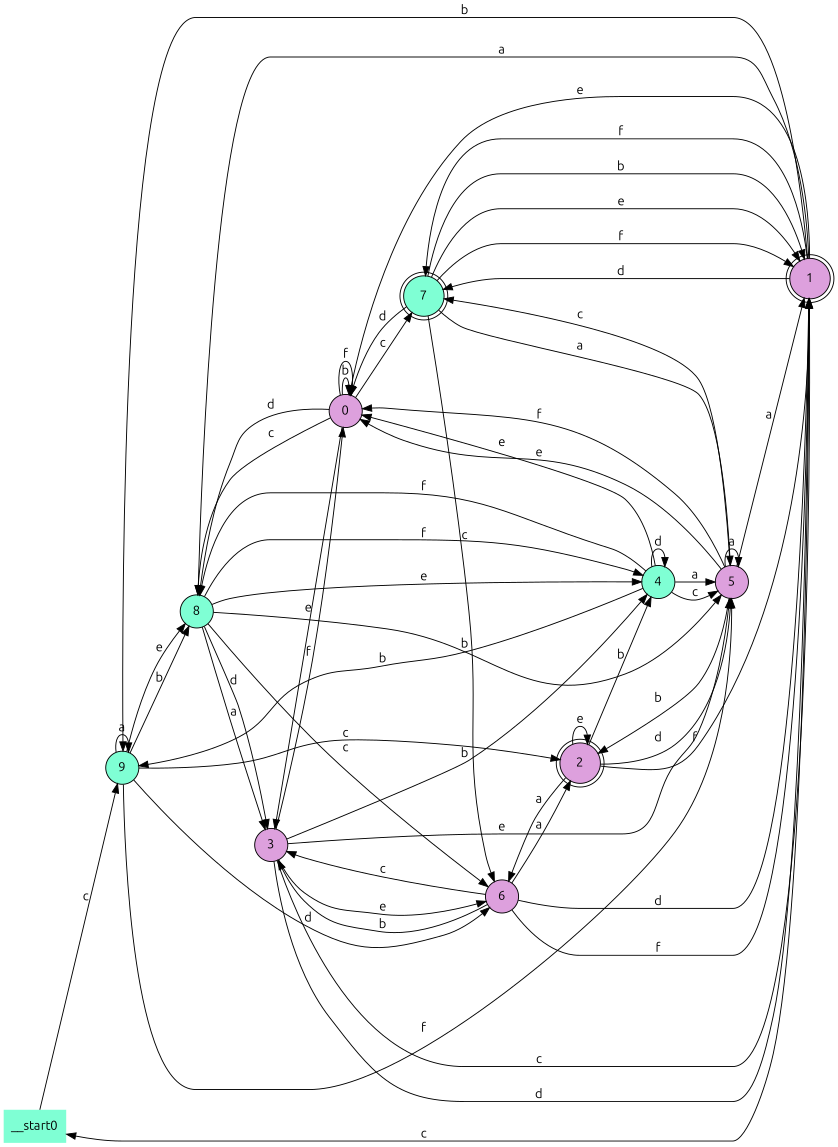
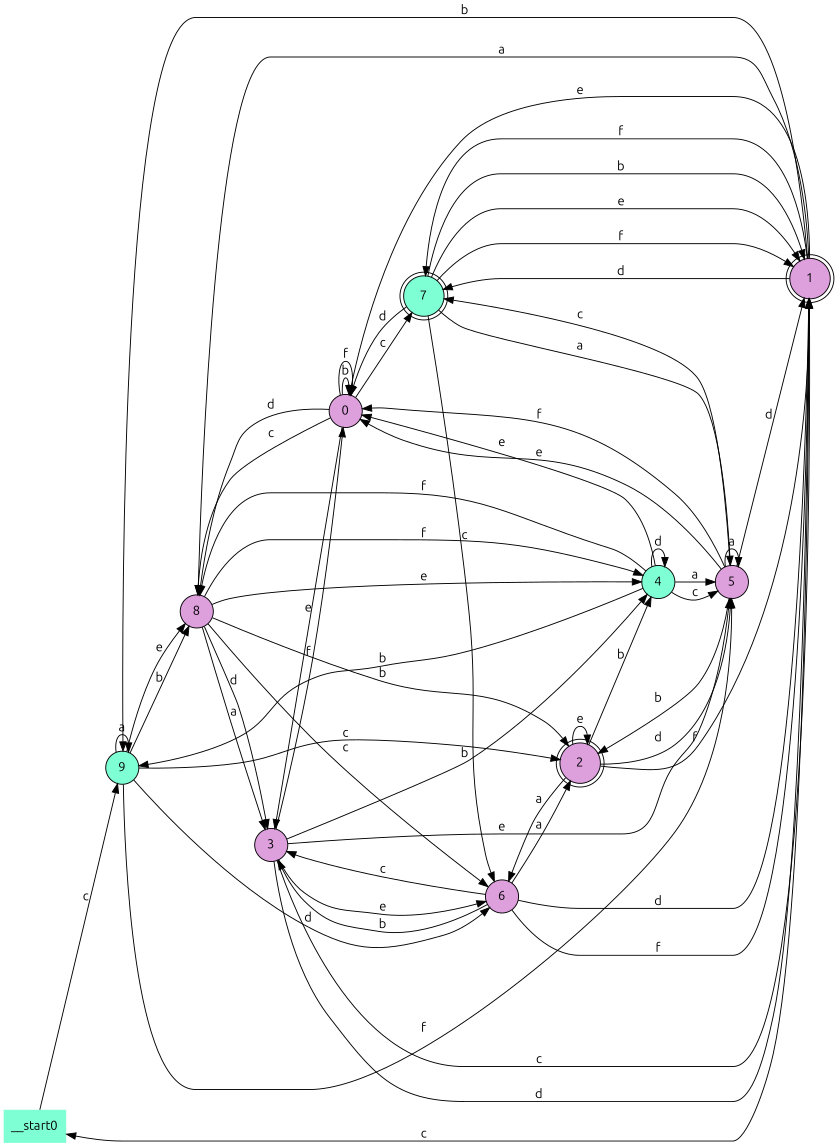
edge "5" -> "1": label "a" -> "d"
node "8": fillcolor aquamarine -> plum
edge "8" -> "5": now "8" -> "2"
